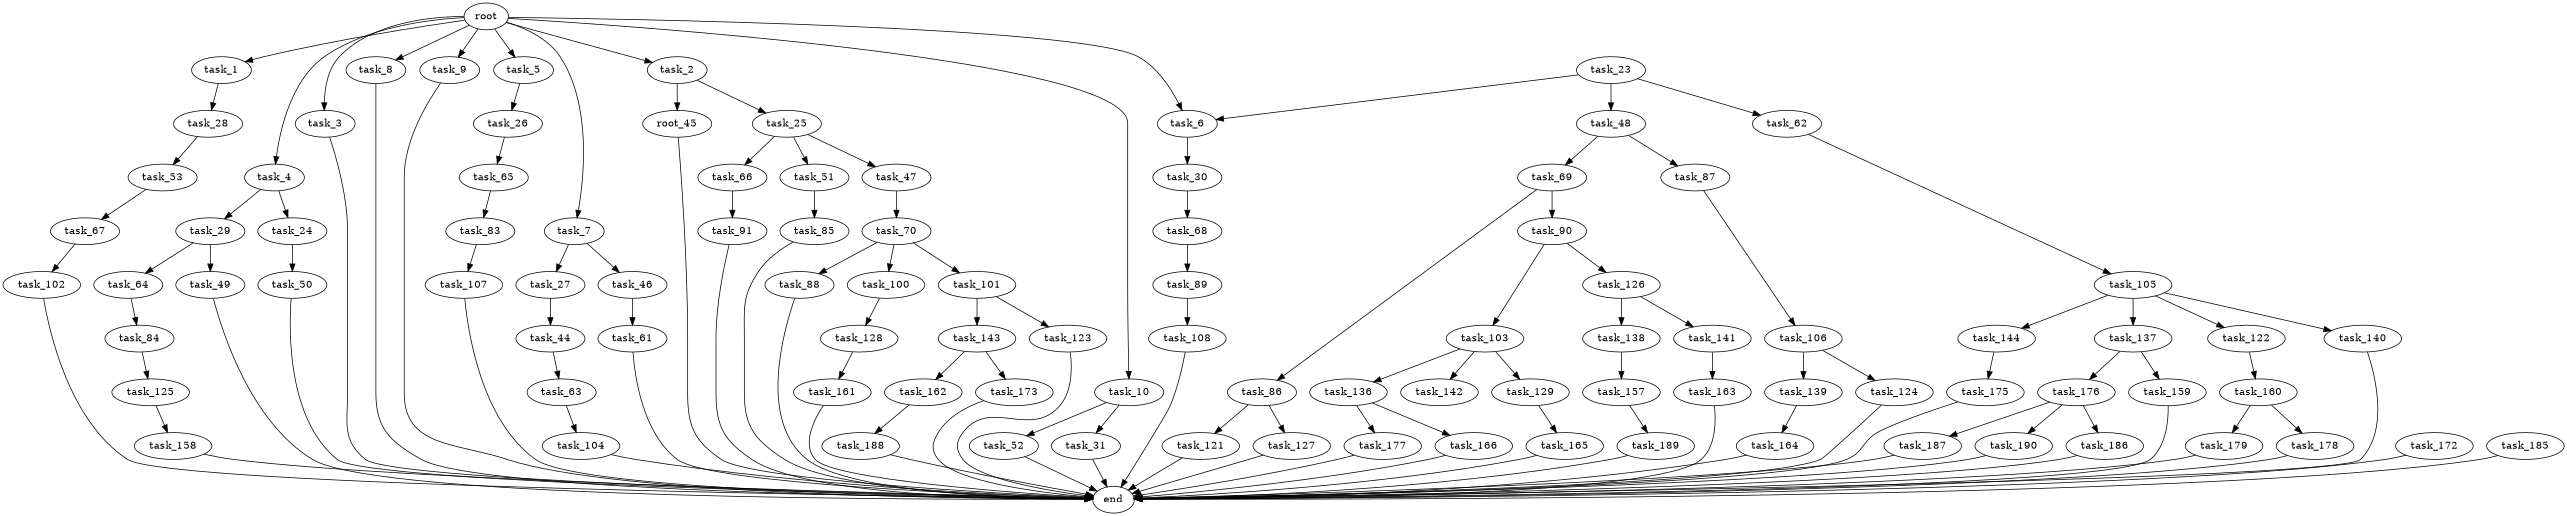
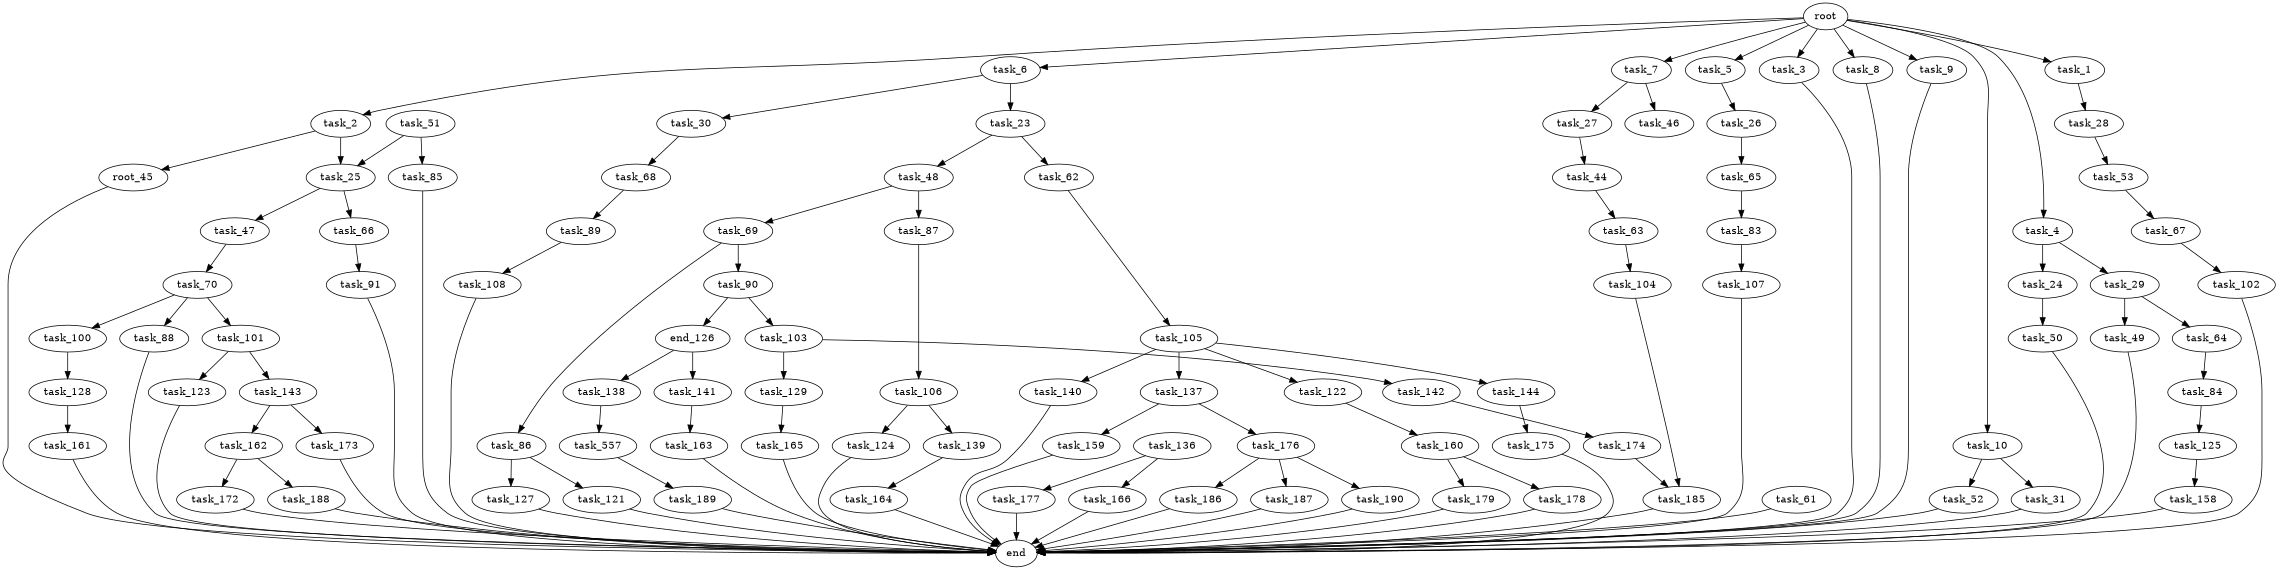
edge "task_23" -> "task_6": reversed
edge "task_25" -> "task_51": reversed
node "task_126": label "task_126" -> "end_126"
edge "task_46" -> "task_61": removed
edge "task_103" -> "task_136": removed
node "task_157": label "task_157" -> "task_557"
node "task_174": added
edge "task_162" -> "task_172": added
edge "task_104" -> "end": now "task_104" -> "task_185"
